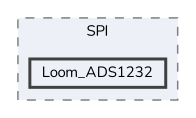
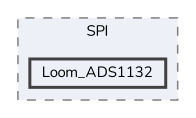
node "Loom_ADS1232": label "Loom_ADS1232" -> "Loom_ADS1132"
